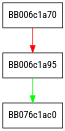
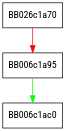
node "BB006c1a70": label "BB006c1a70" -> "BB026c1a70"
node "BB076c1ac0": label "BB076c1ac0" -> "BB006c1ac0"
